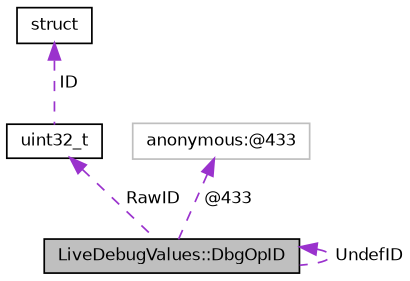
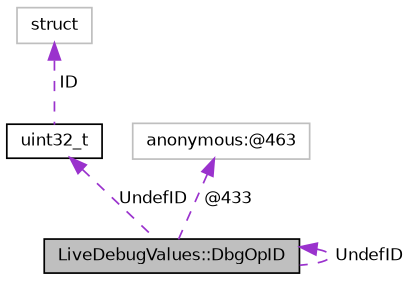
node "struct": color black -> grey75
node "anonymous:@433": label "anonymous:@433" -> "anonymous:@463"
edge "LiveDebugValues::DbgOpID" -> "uint32_t": label " RawID" -> " UndefID"
